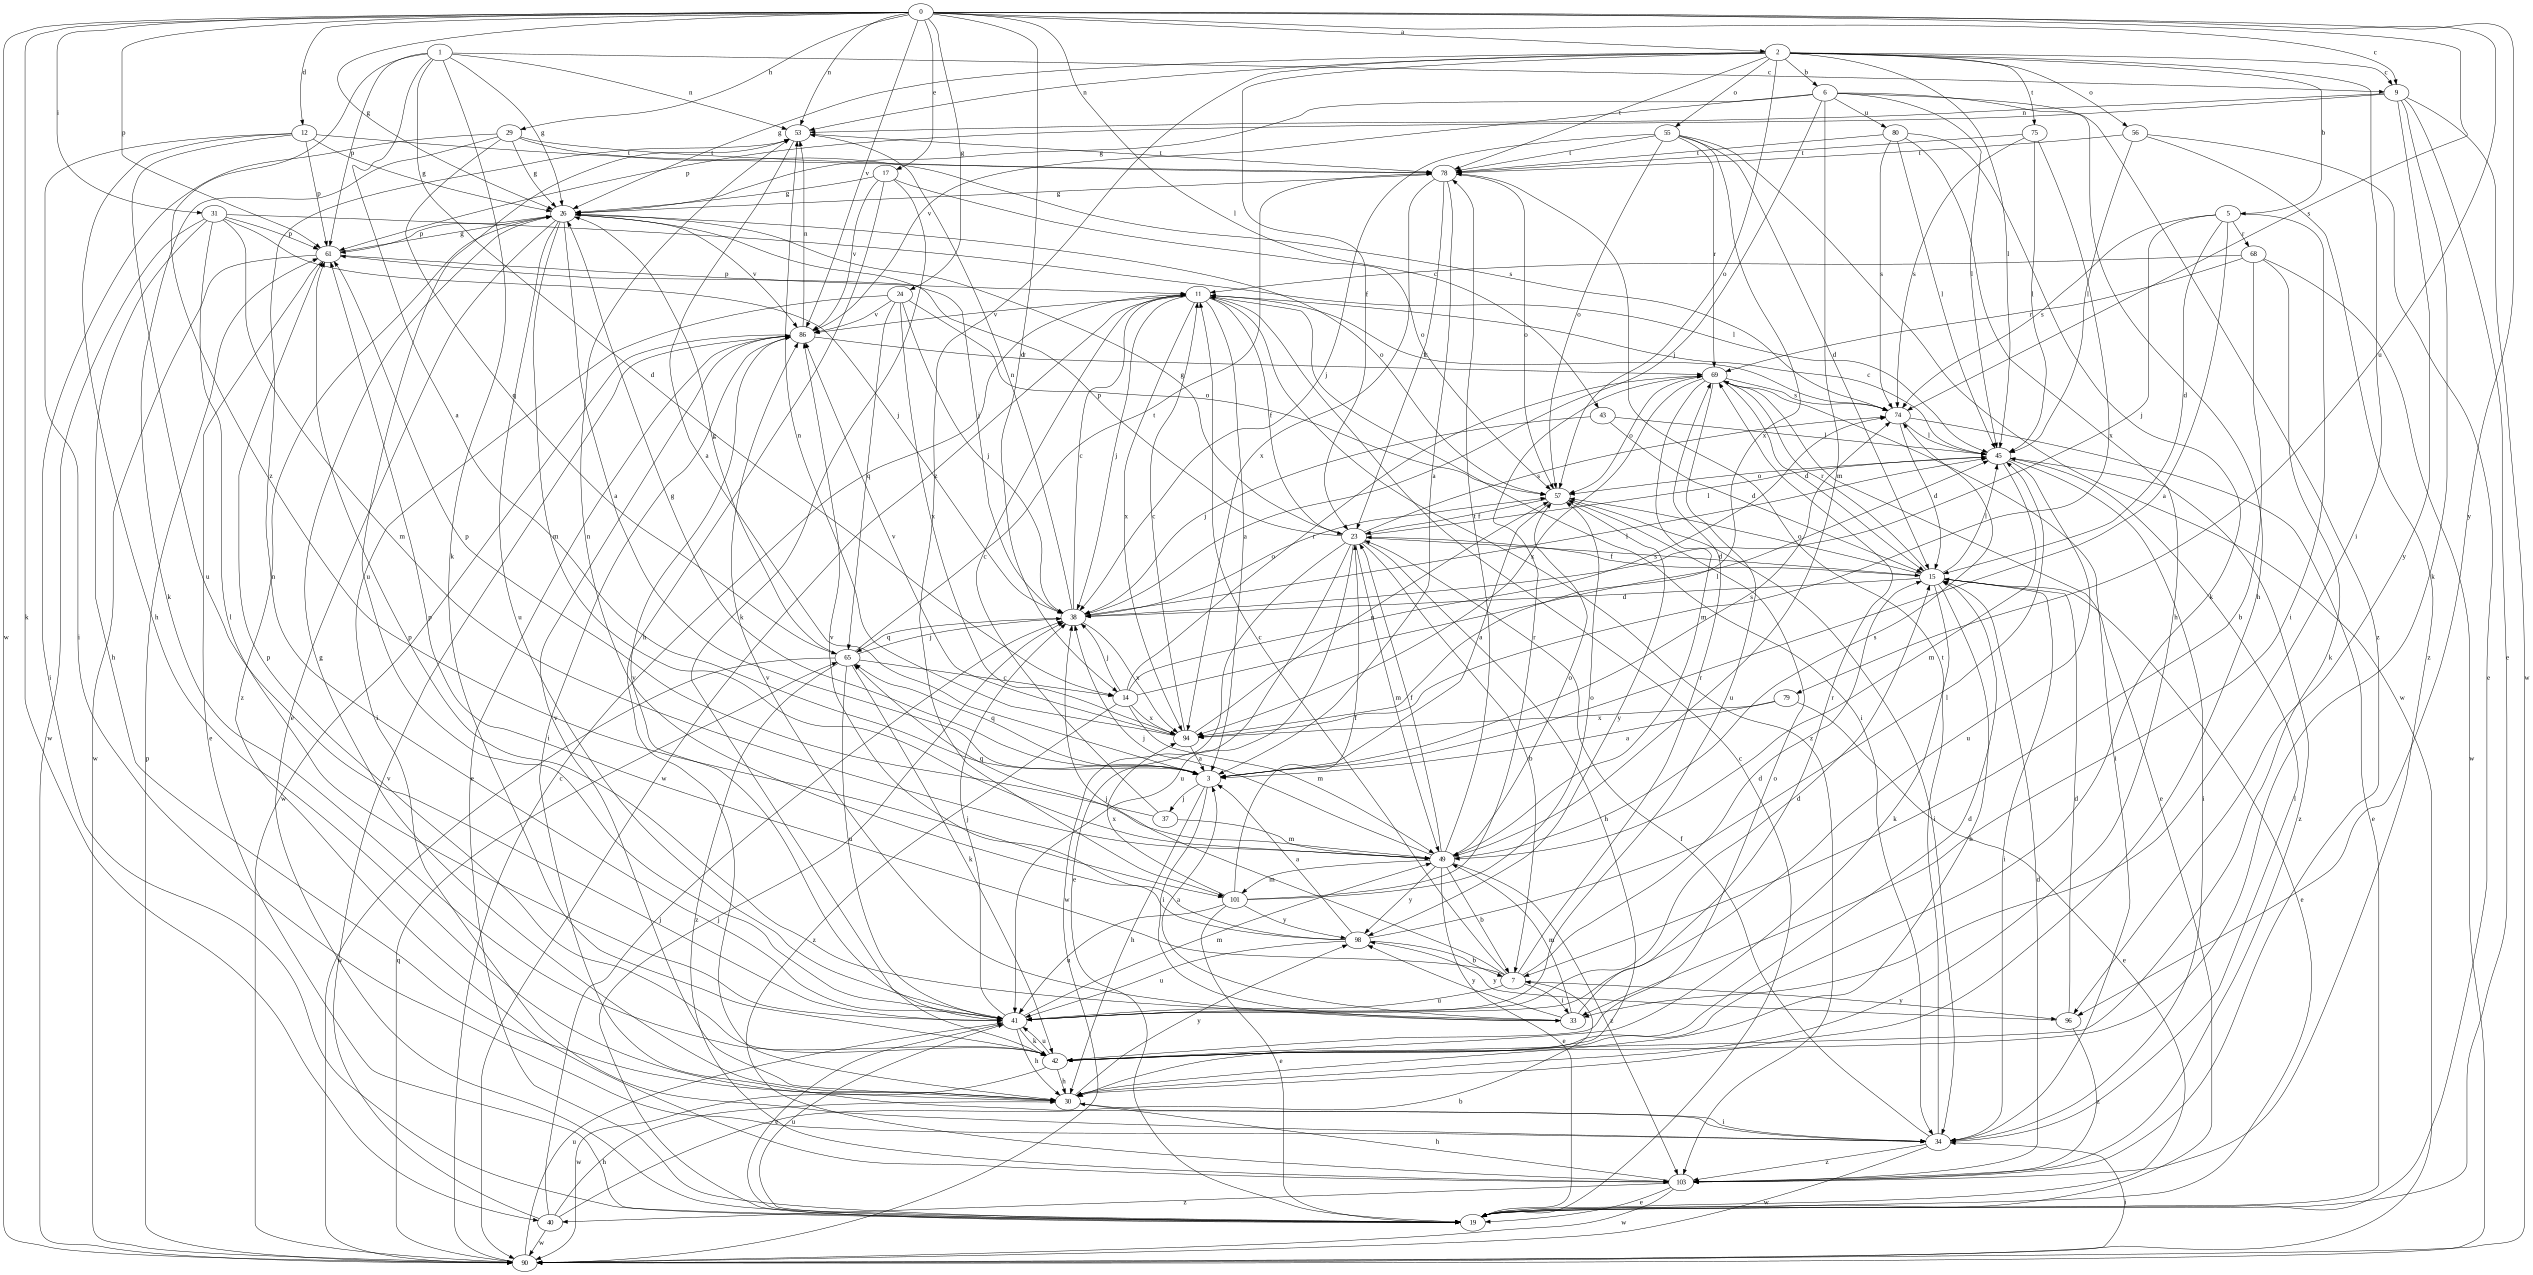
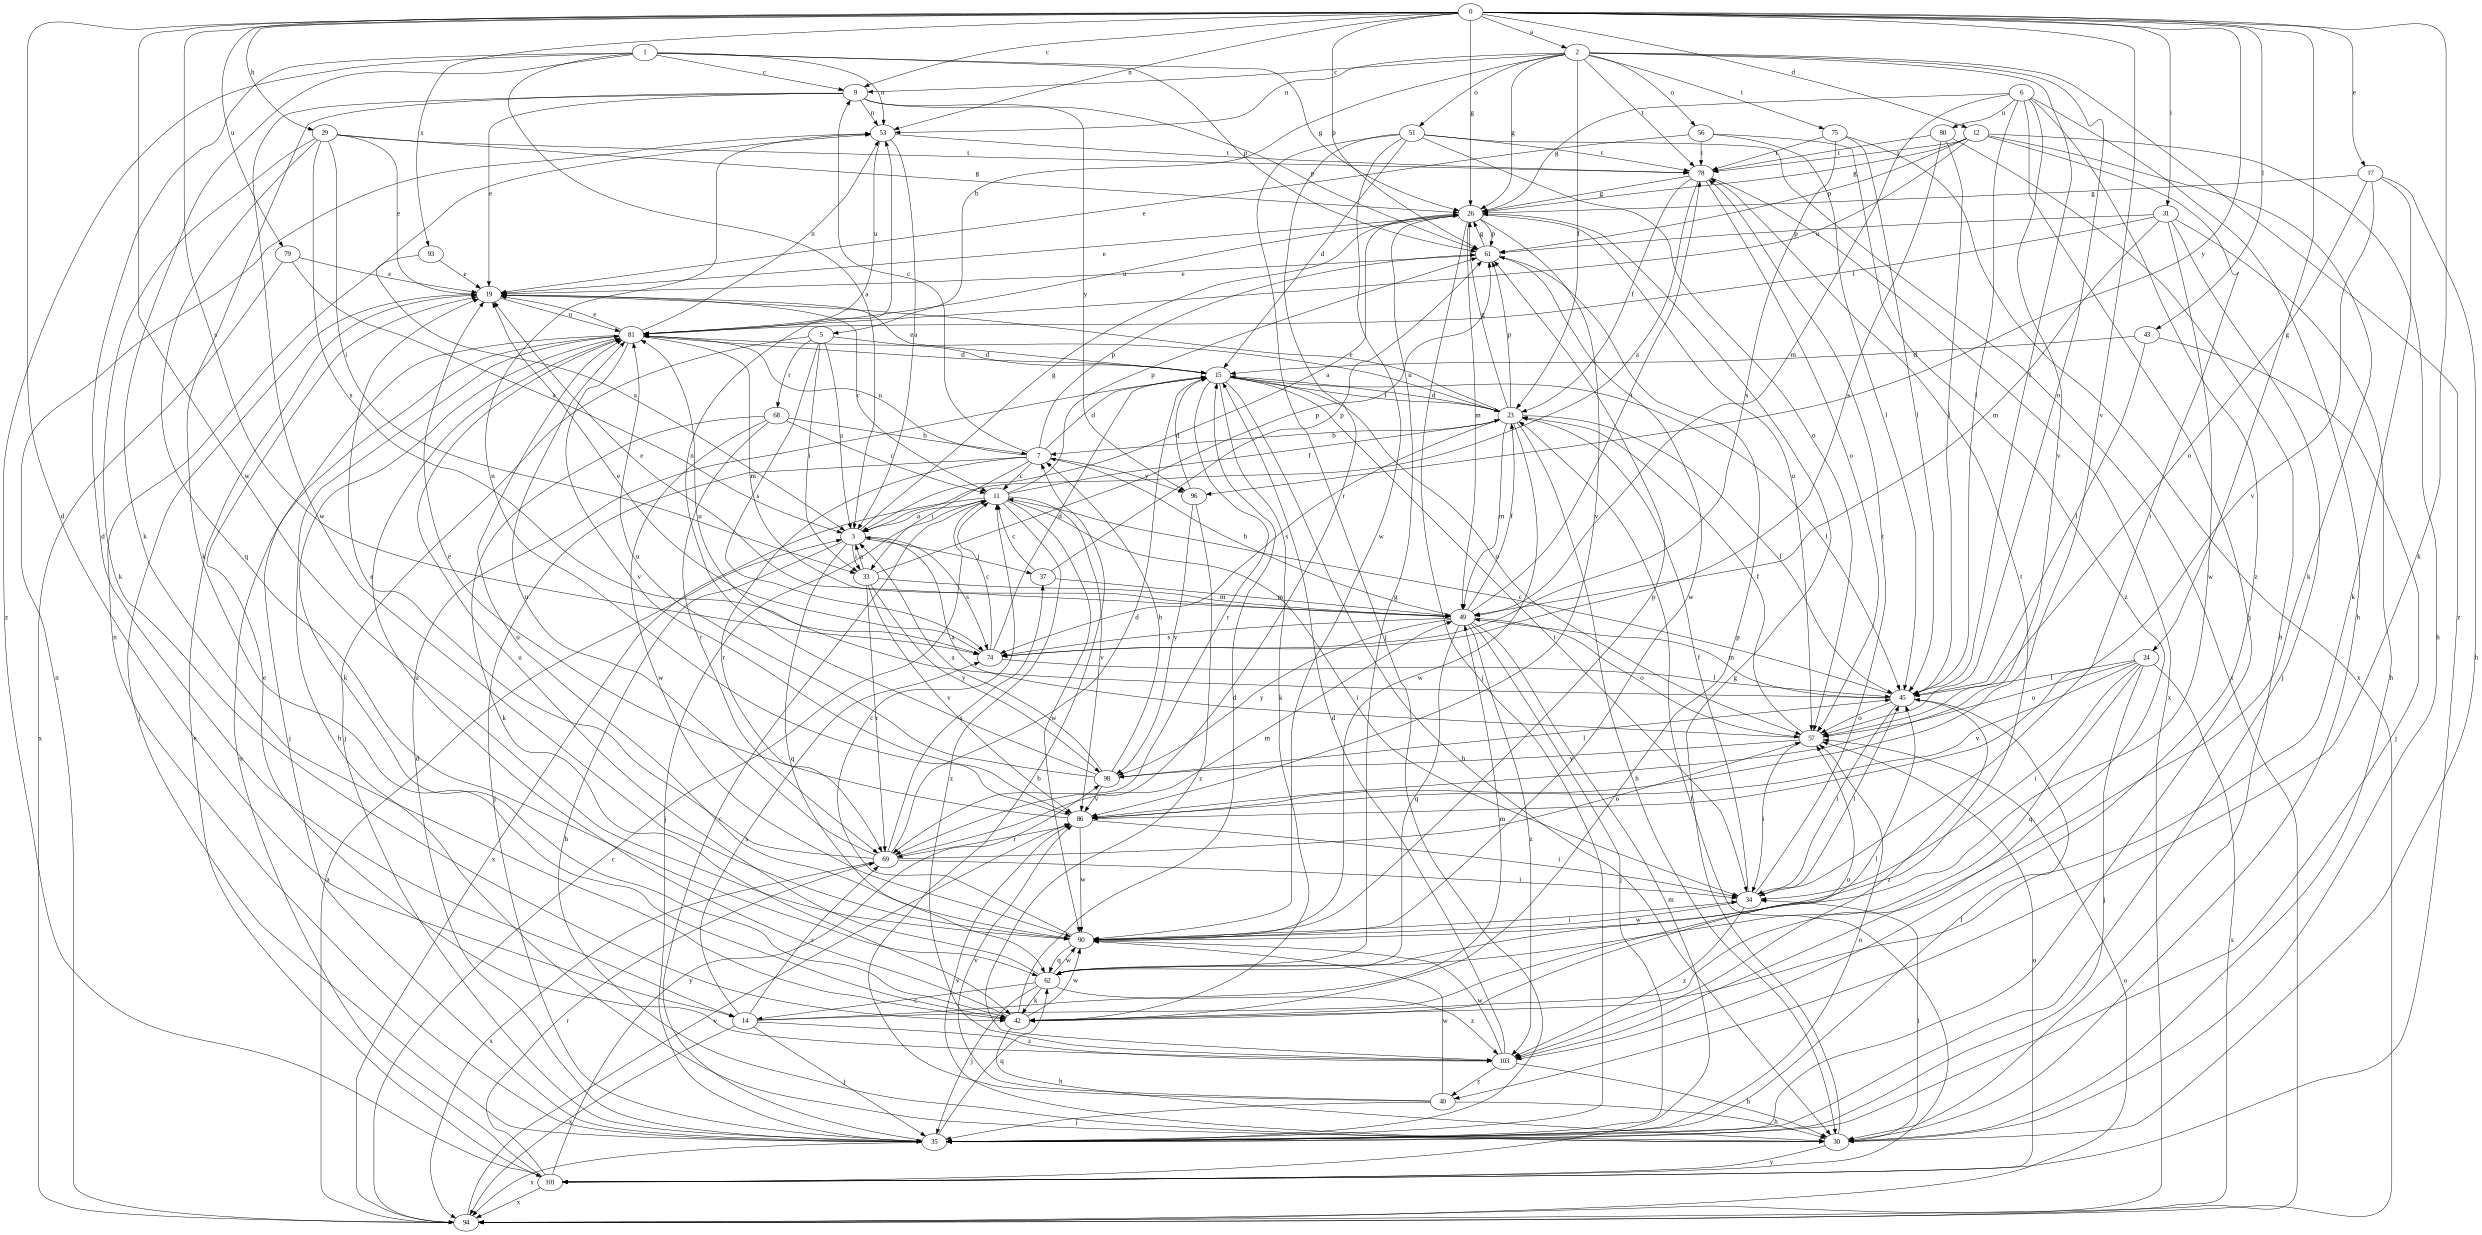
edge "2" -> "6": removed, label "b"
node "55": label "55" -> "51"
node "93": added
edge "31" -> "45": now "24" -> "45"
edge "61" -> "11": reversed
edge "7" -> "9": added, label "c"
edge "69" -> "74": now "69" -> "37"
edge "2" -> "33": now "29" -> "33"
node "38": label "38" -> "35"
node "65": label "65" -> "62"
edge "29" -> "19": label "i" -> "e"
edge "80" -> "42": now "12" -> "42"
edge "30" -> "98": now "30" -> "101"
node "41": label "41" -> "81"
edge "26" -> "103": removed, label "z"
